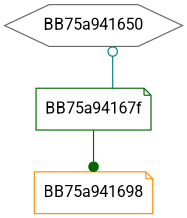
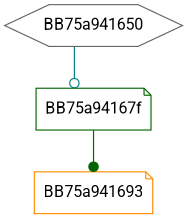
edge "BB75a94167f" -> "BB75a941650": reversed
node "BB75a941698": label "BB75a941698" -> "BB75a941693"
